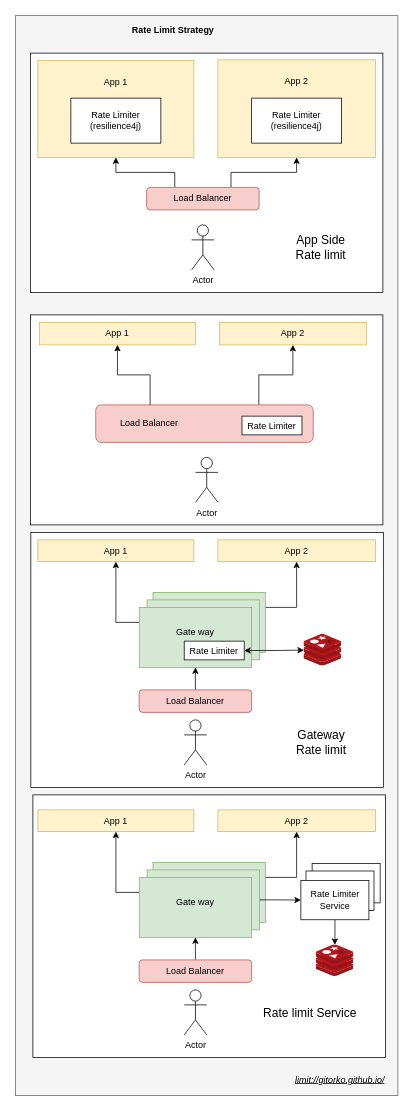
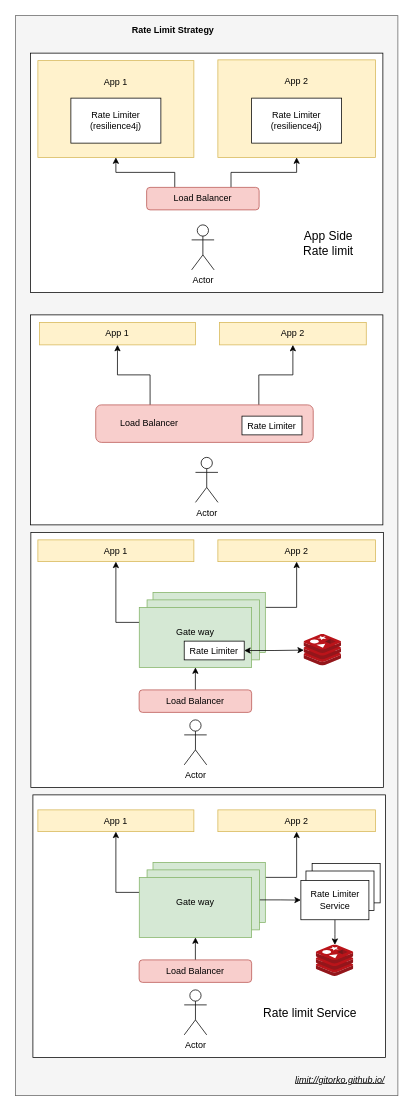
node "App Side Rate limit": moved (321, 247) -> (329, 243)
node "Gateway Rate limit": removed
